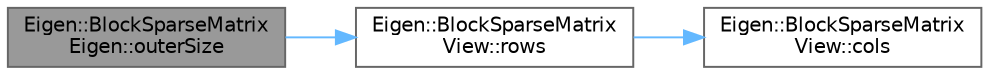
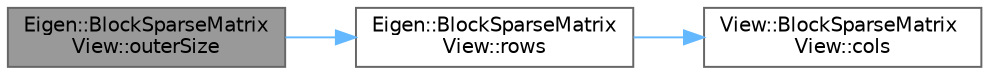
node "Eigen::BlockSparseMatrix Eigen::outerSize": label "Eigen::BlockSparseMatrix Eigen::outerSize" -> "Eigen::BlockSparseMatrix View::outerSize"
node "Eigen::BlockSparseMatrix View::cols": label "Eigen::BlockSparseMatrix View::cols" -> "View::BlockSparseMatrix View::cols"
